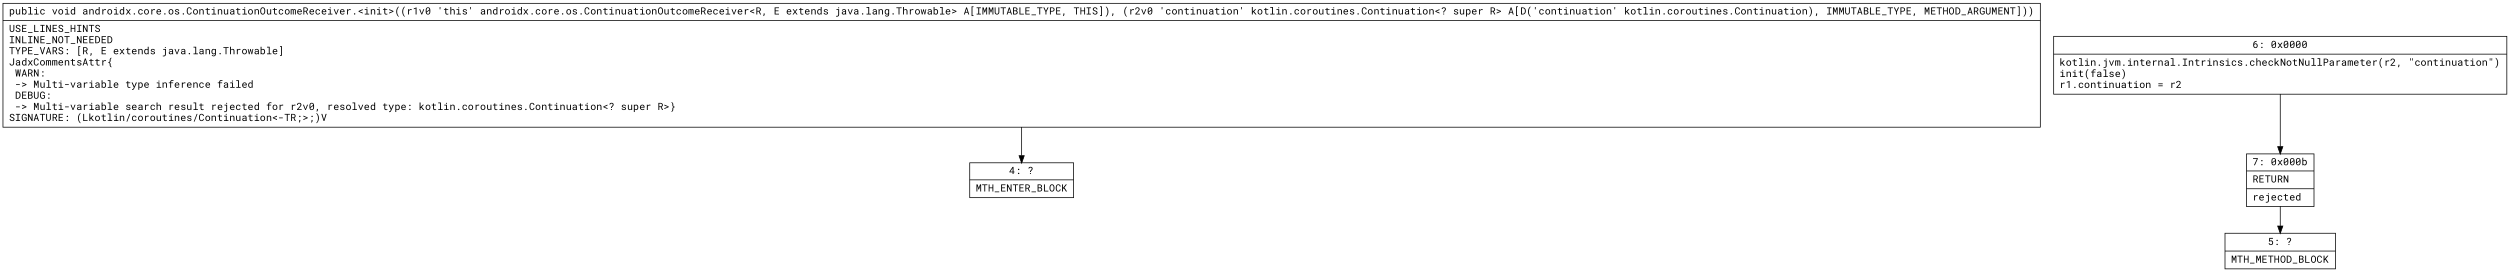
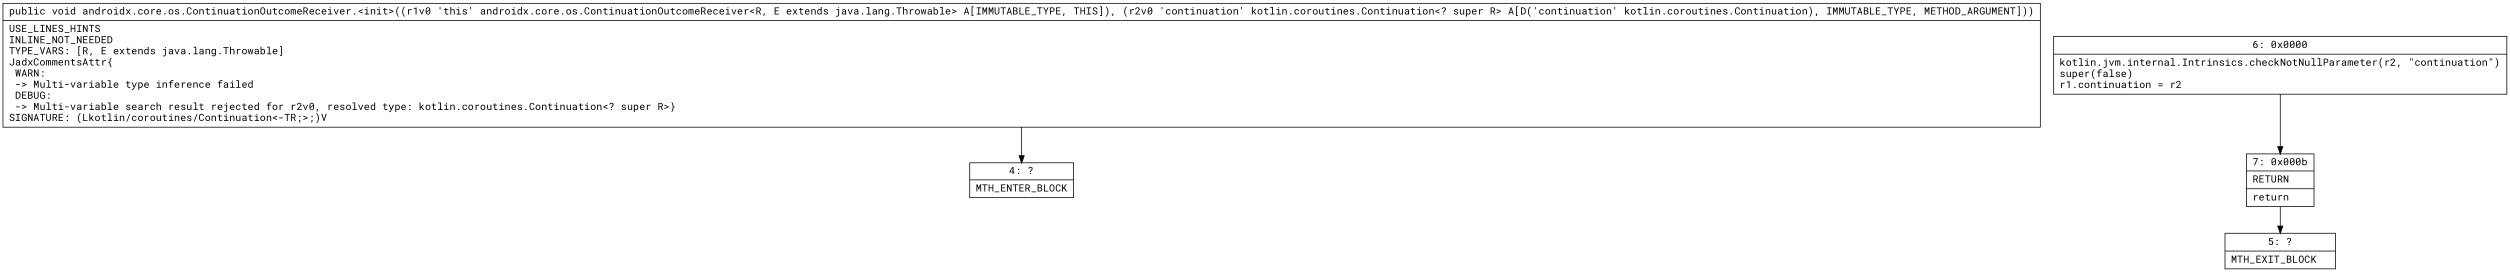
node "6: 0x0000": text "init(false)" -> "super(false)"
node "7: 0x000b": text "rejected" -> "return"
node "5: ?": text "MTH_METHOD_BLOCK" -> "MTH_EXIT_BLOCK"
